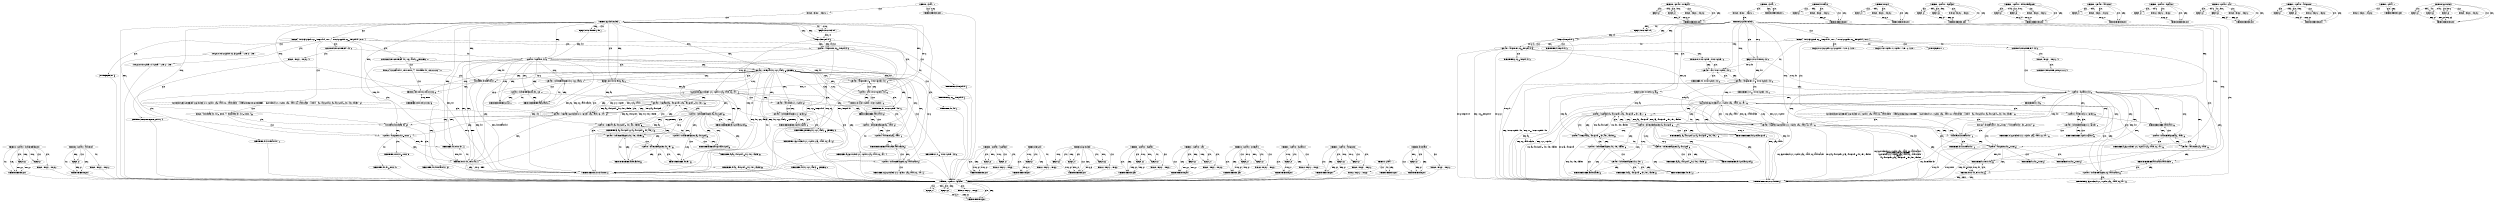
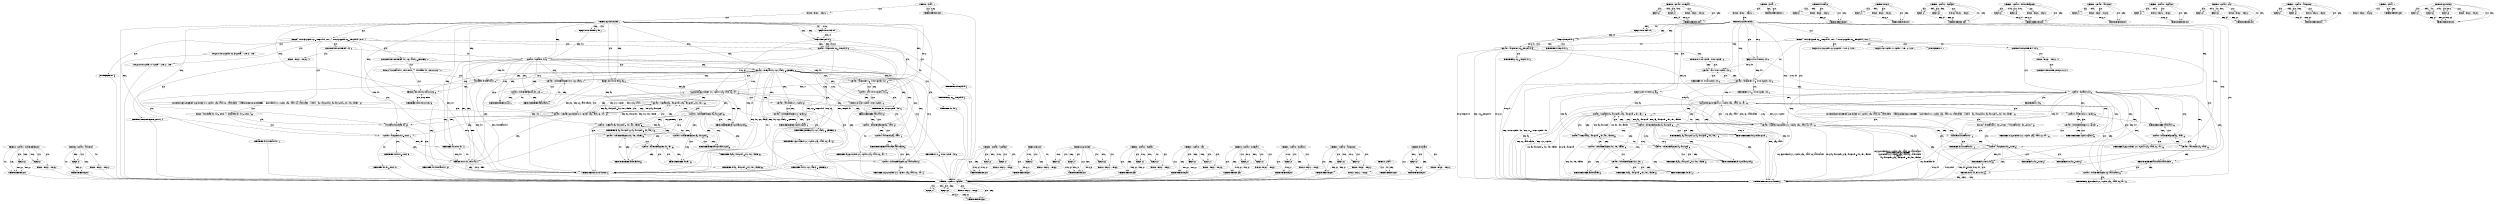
edge "(RETURN,return NULL;,return NULL;)" -> "(IDENTIFIER,NULL,return NULL;)": added, label "AST:"
